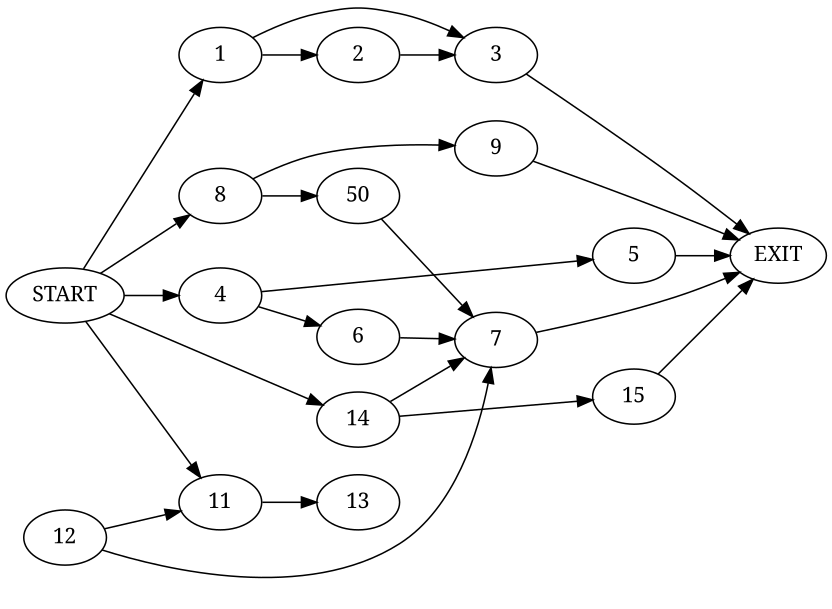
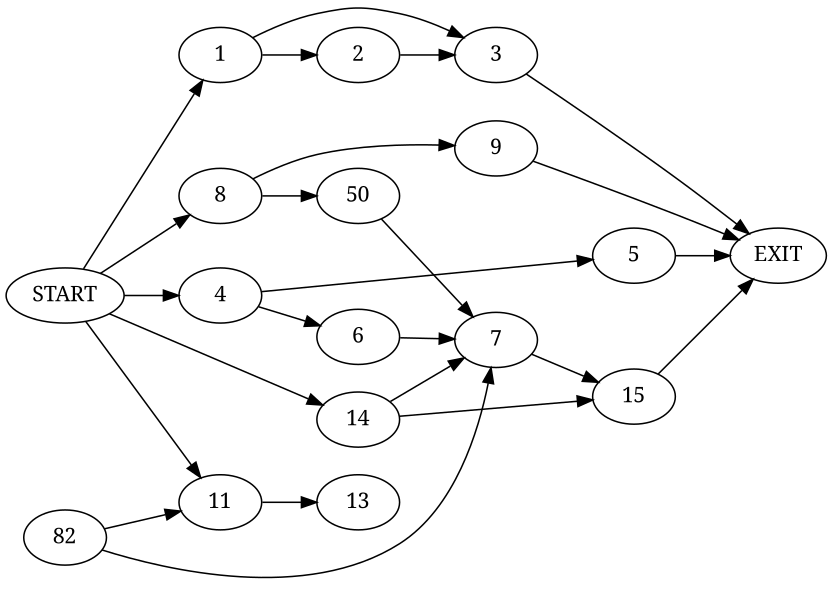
edge "7" -> "EXIT": now "7" -> "15"
node "12": label "12" -> "82"
